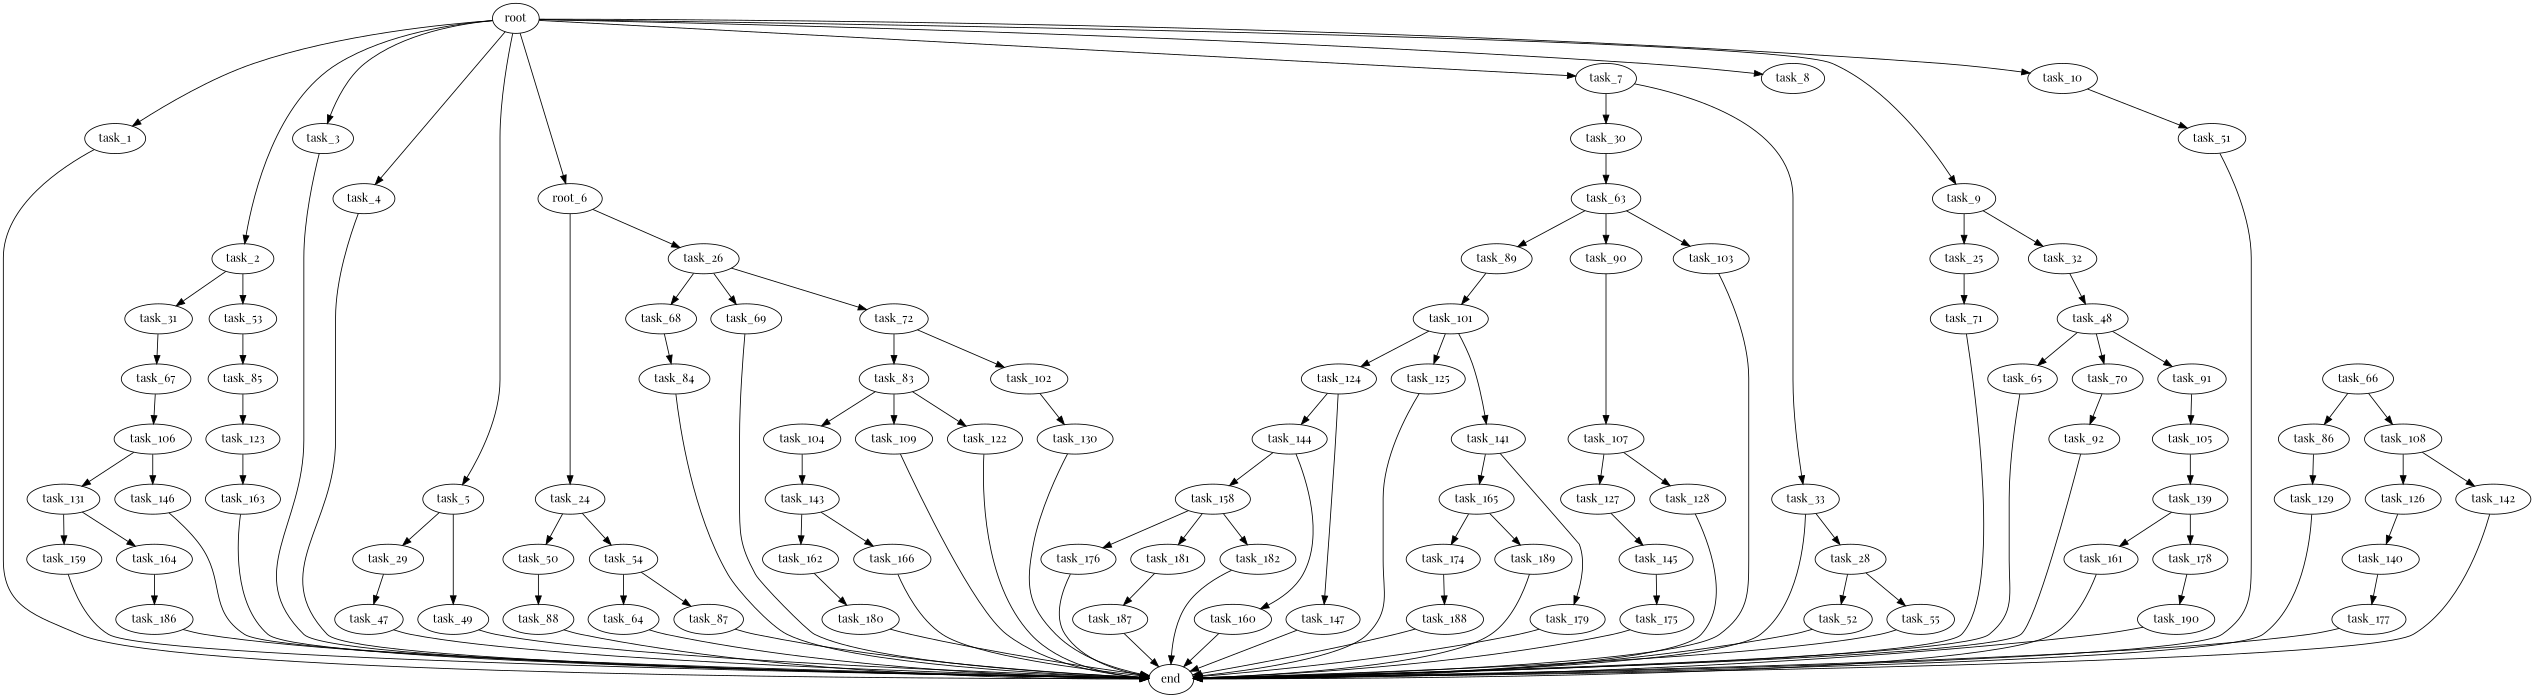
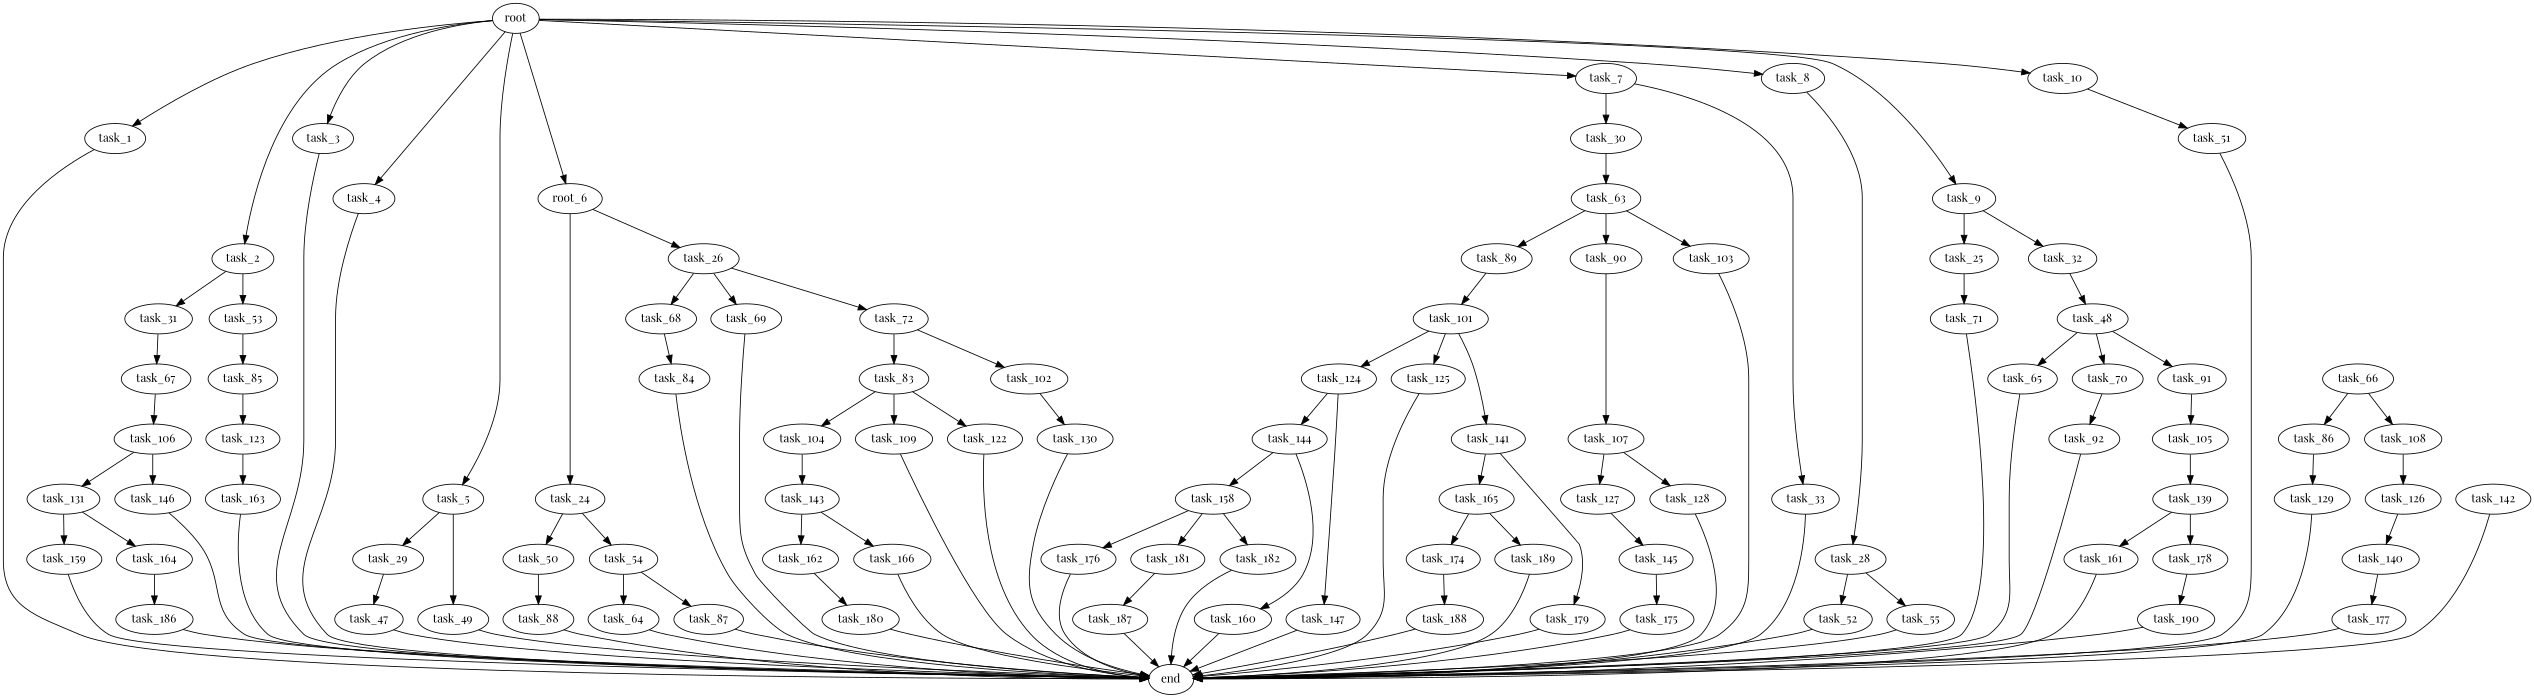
edge "task_108" -> "task_142": removed
edge "task_33" -> "task_28": now "task_8" -> "task_28"
